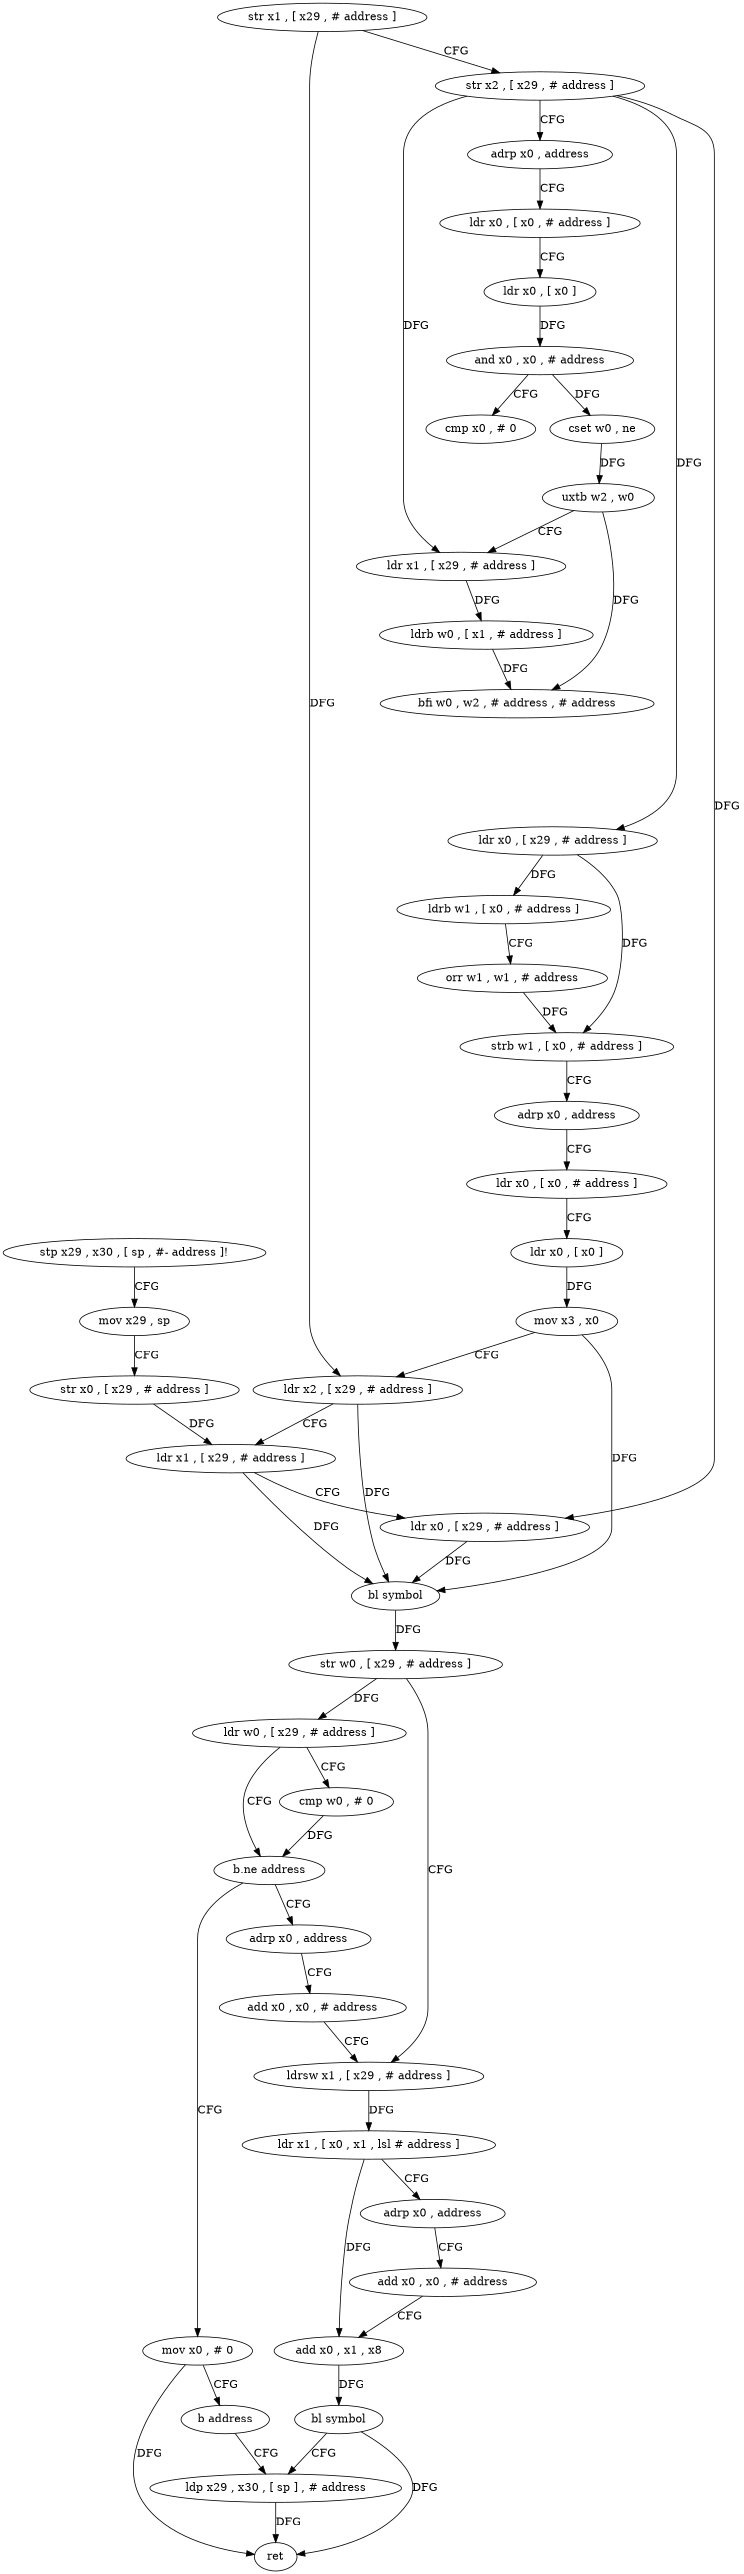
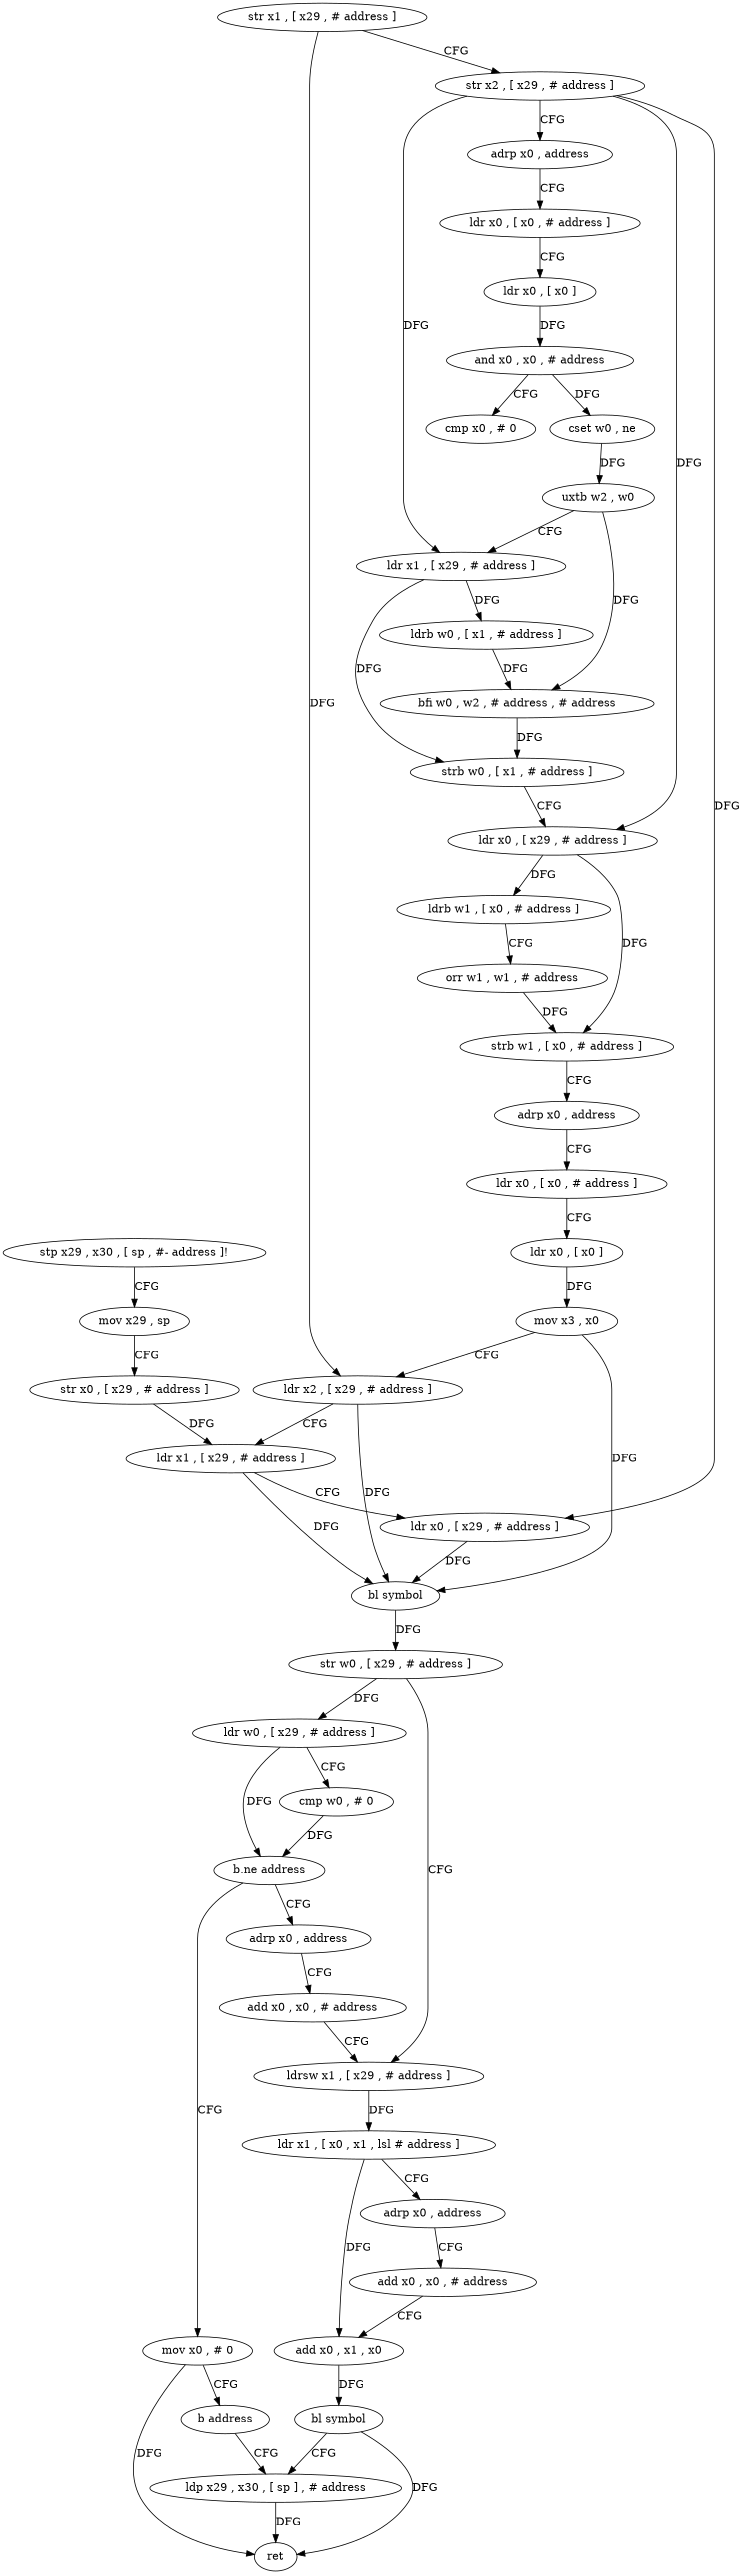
node "strb w0 , [ x1 , # address ]": added
edge "ldr w0 , [ x29 , # address ]" -> "b.ne address": label "CFG" -> "DFG"
node "add x0 , x1 , x8": label "add x0 , x1 , x8" -> "add x0 , x1 , x0"
